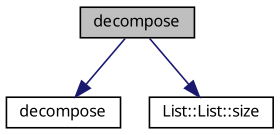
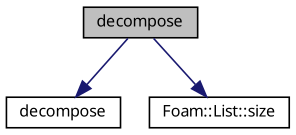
node "List::List::size": label "List::List::size" -> "Foam::List::size"
